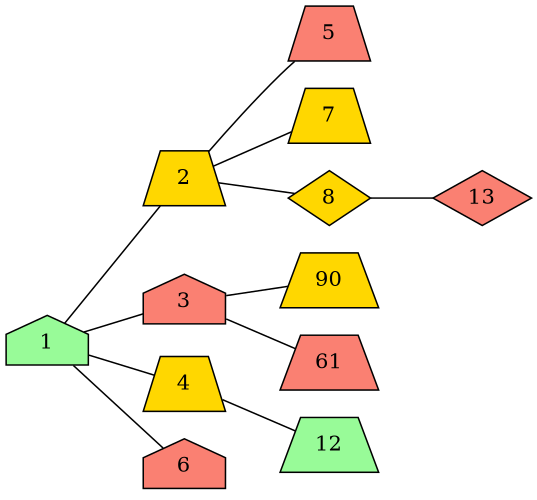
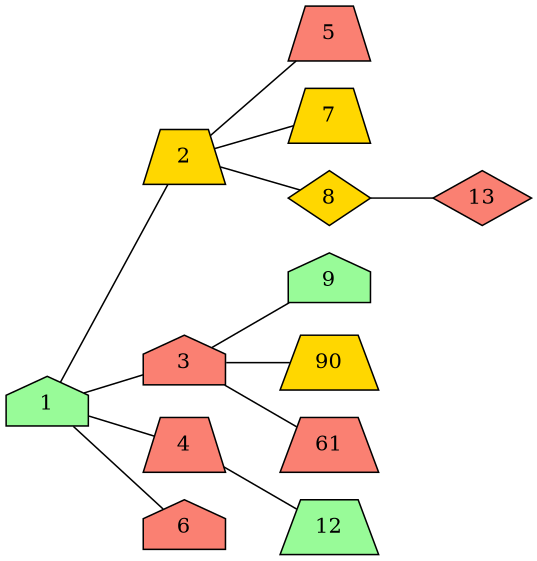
node "9": added
node "4": fillcolor gold -> salmon
